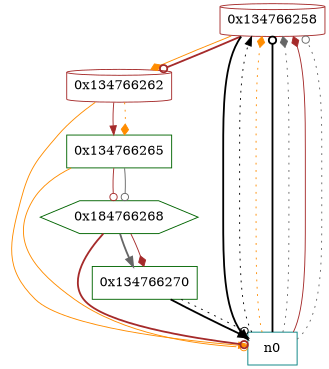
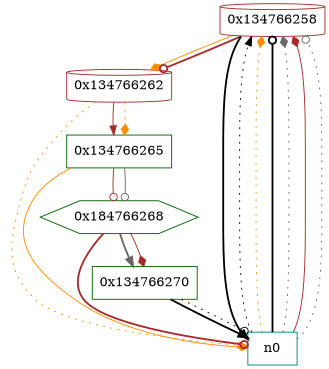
edge "0x134766262" -> "n0": style solid -> dotted
edge "0x134766265" -> "n0": arrowhead odot -> diamond
